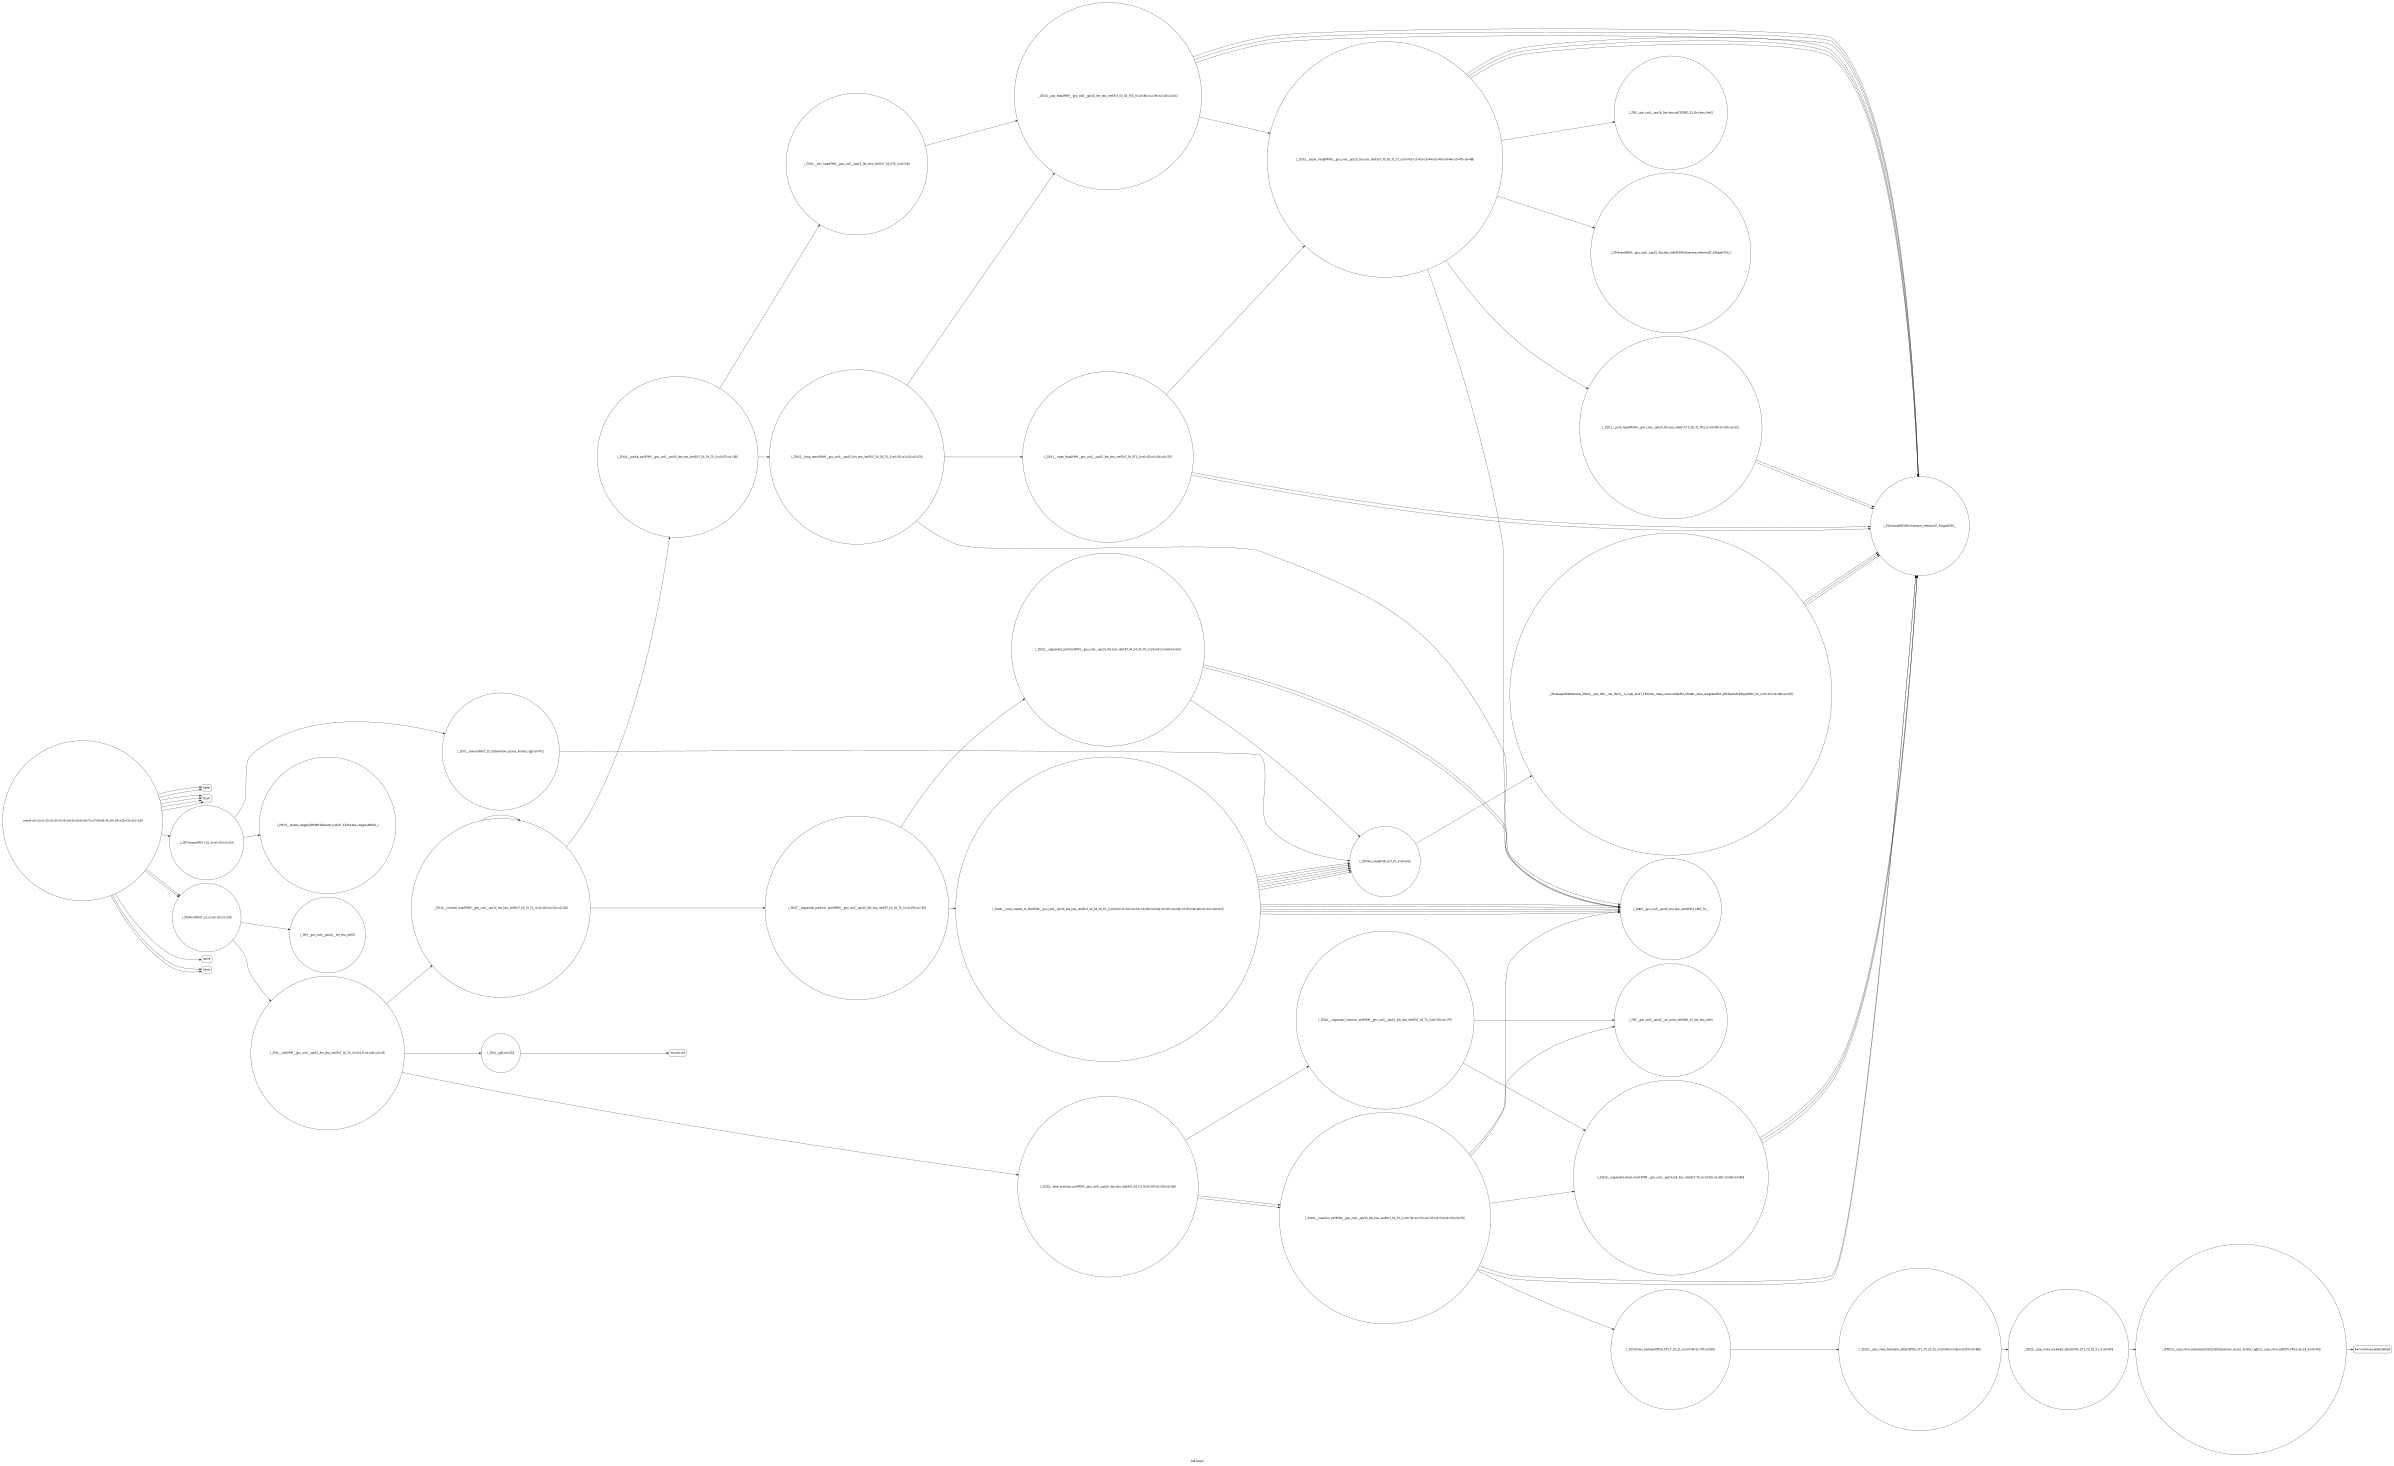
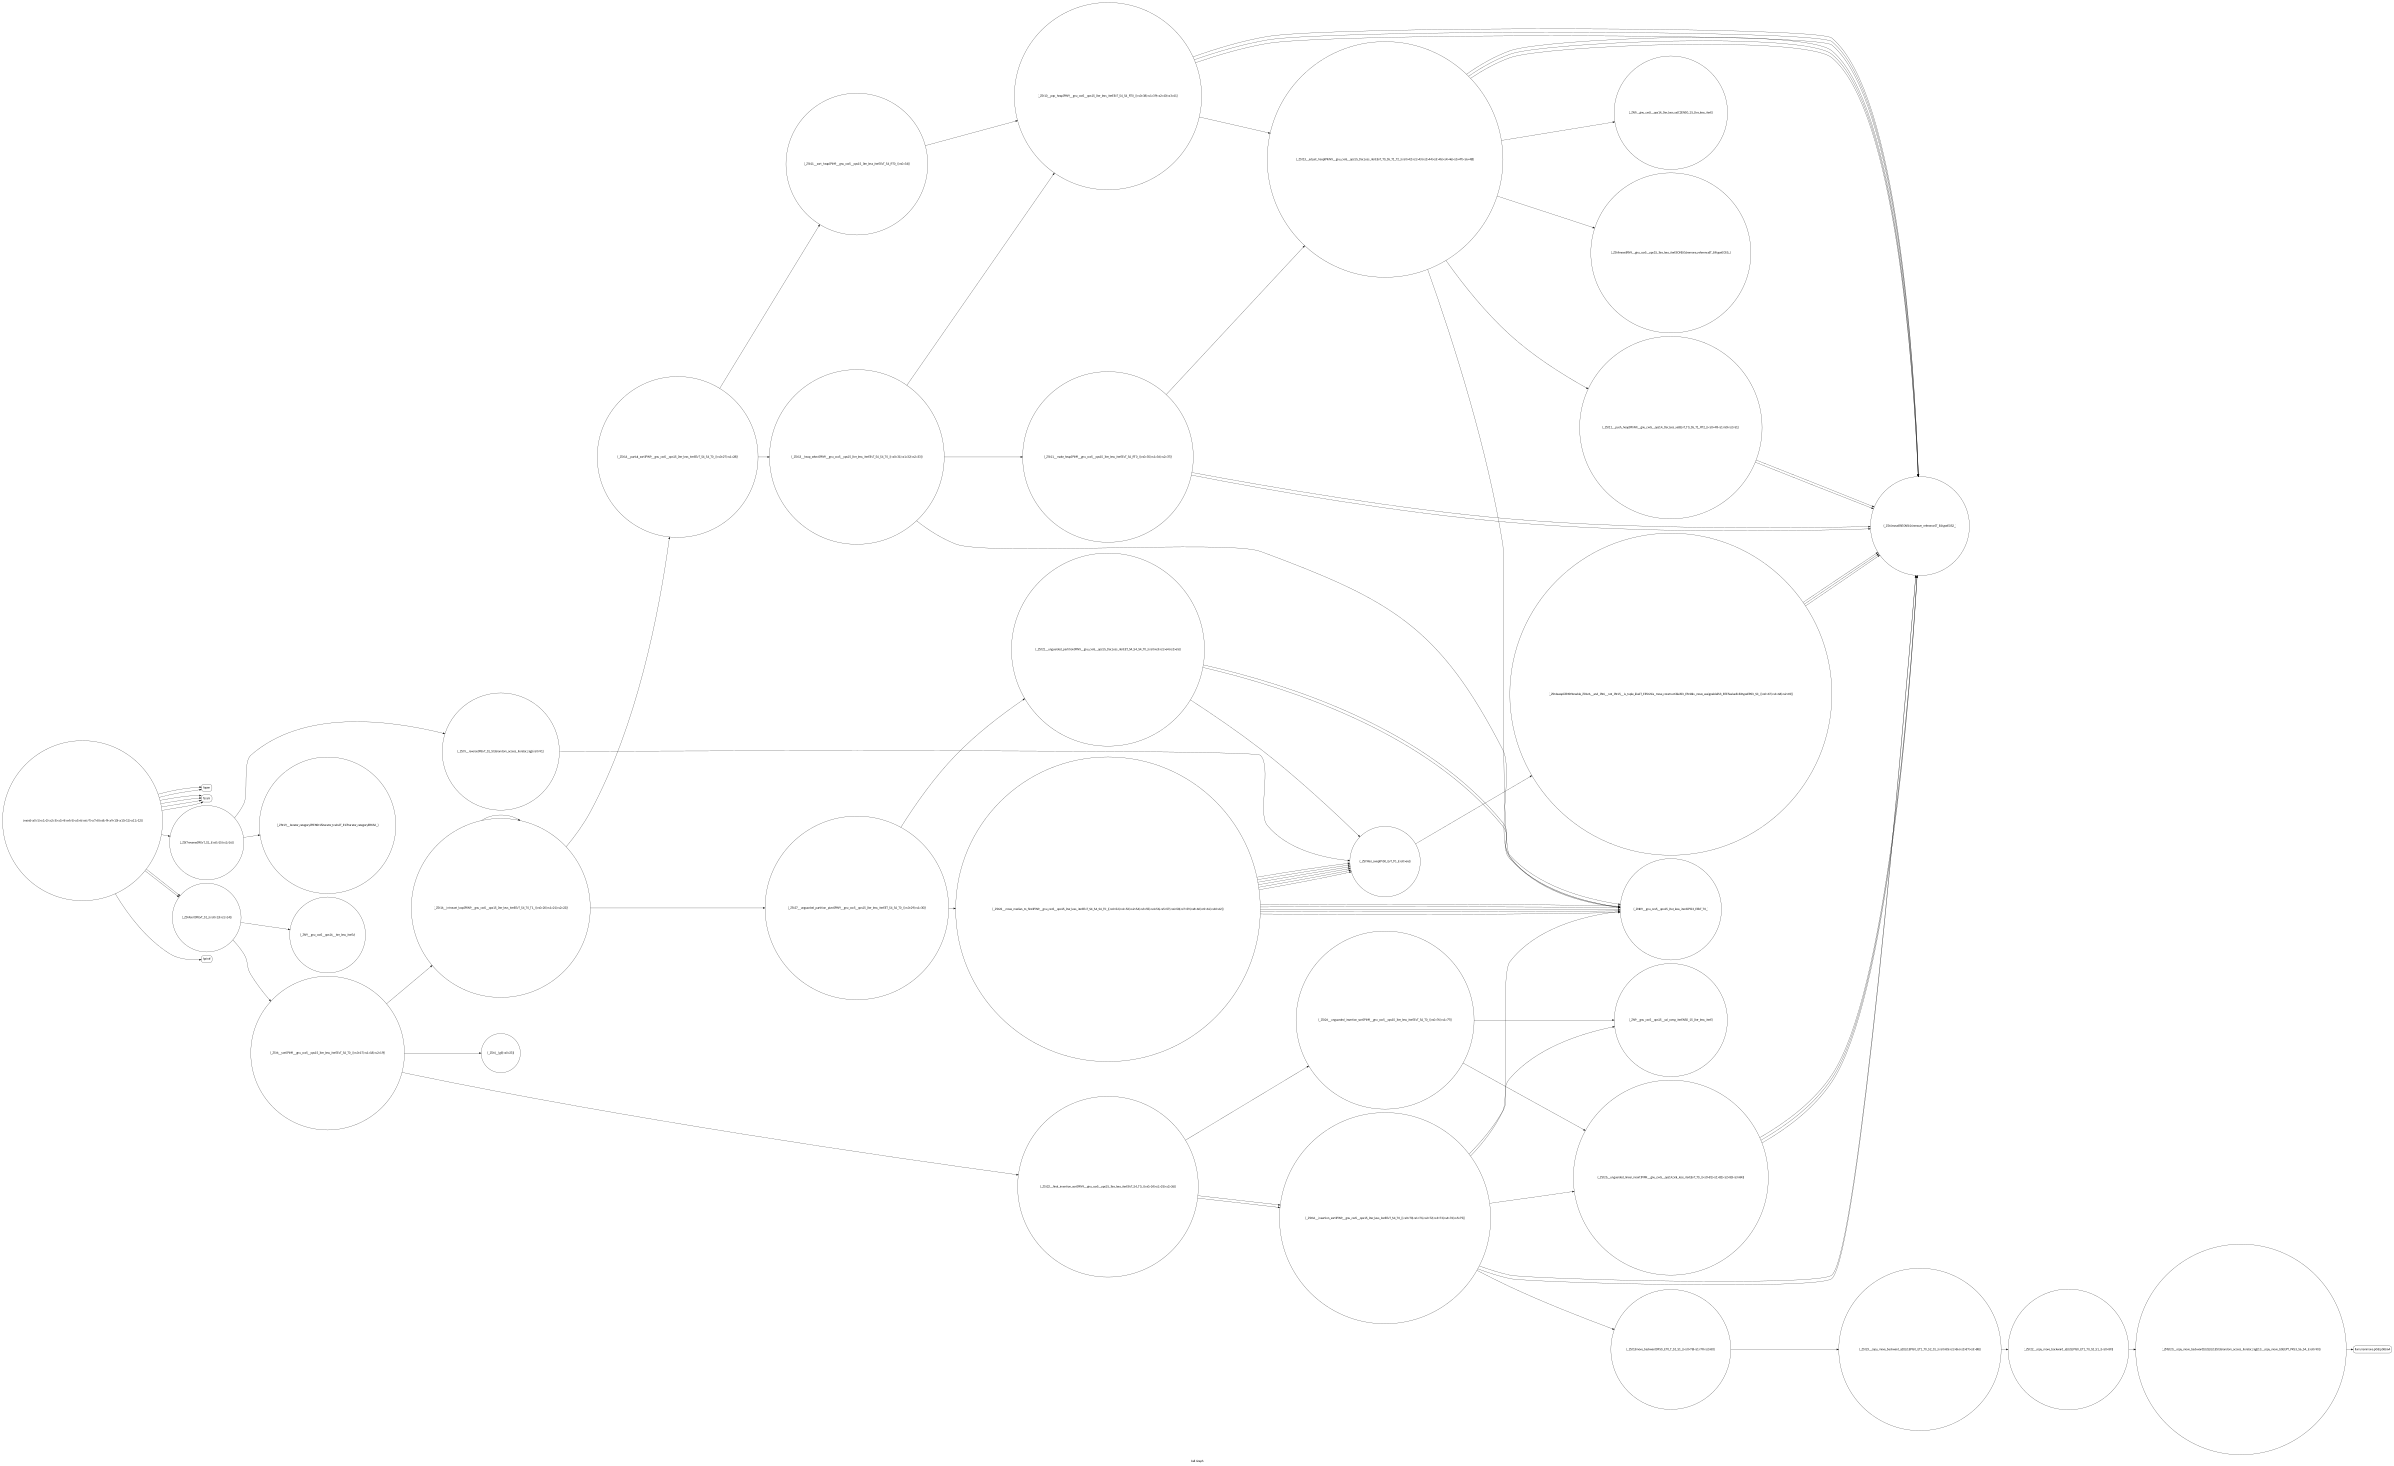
node "fclose": removed
node "llvm.ctlz.i64": removed
